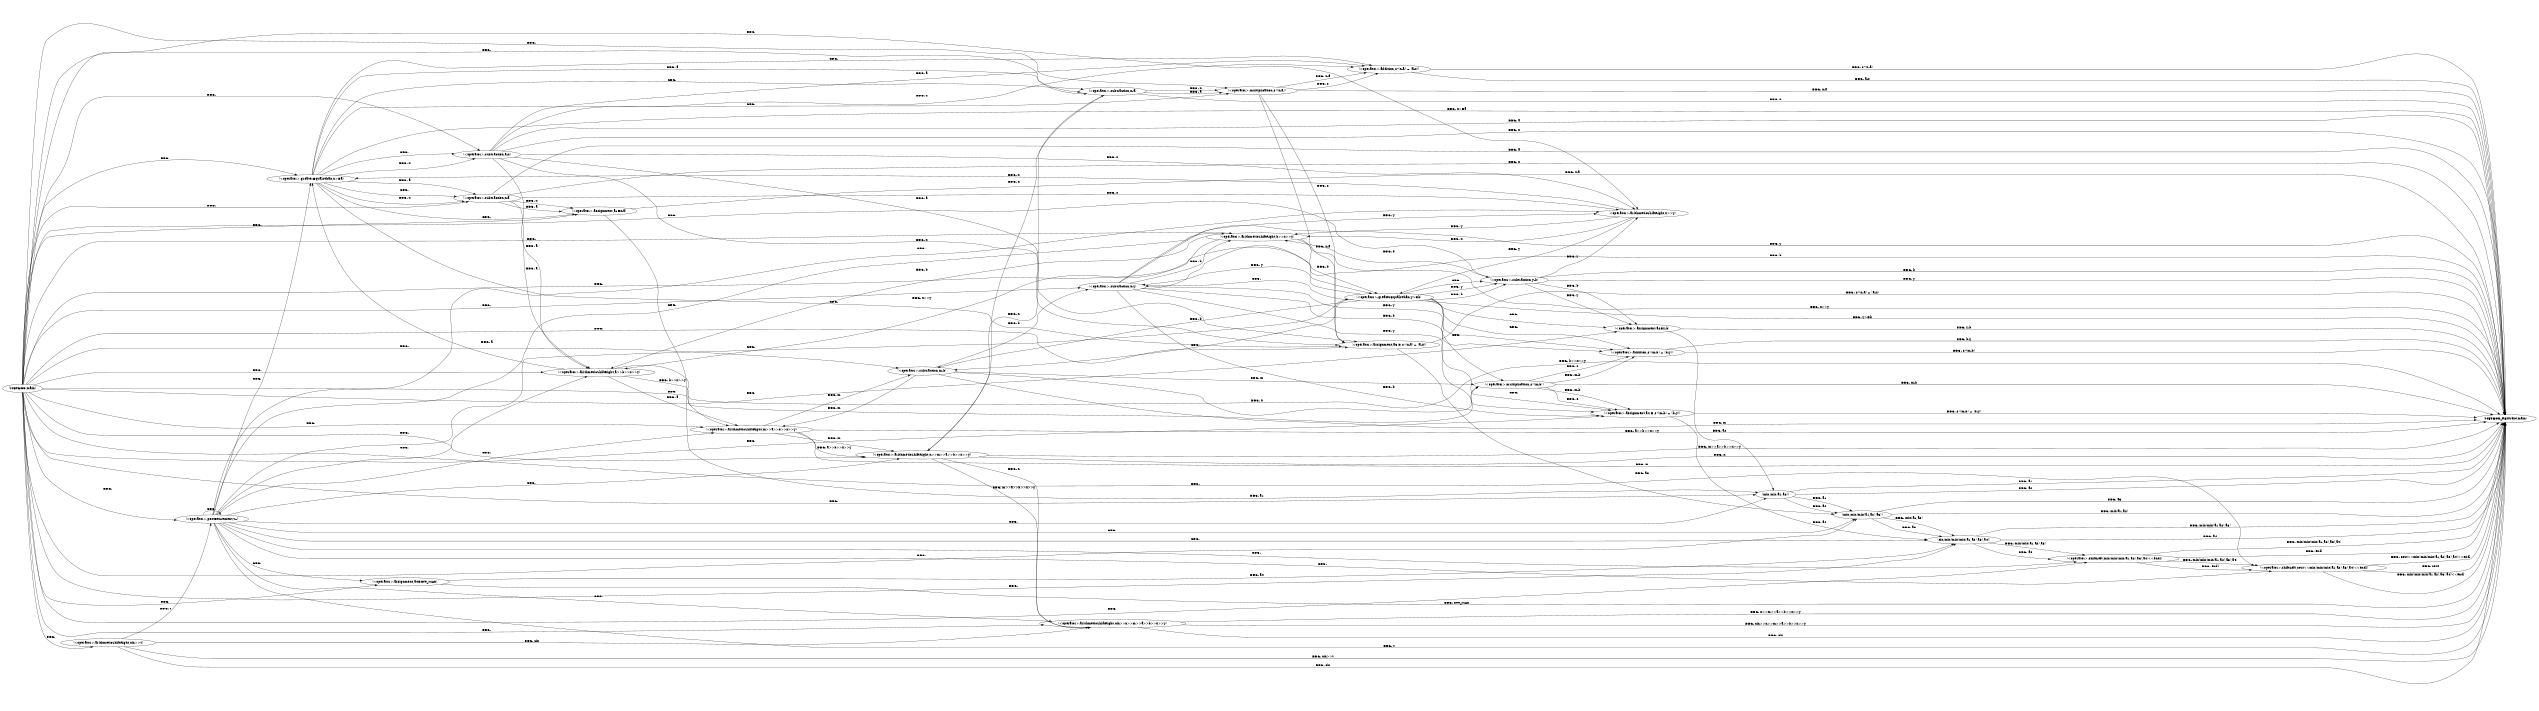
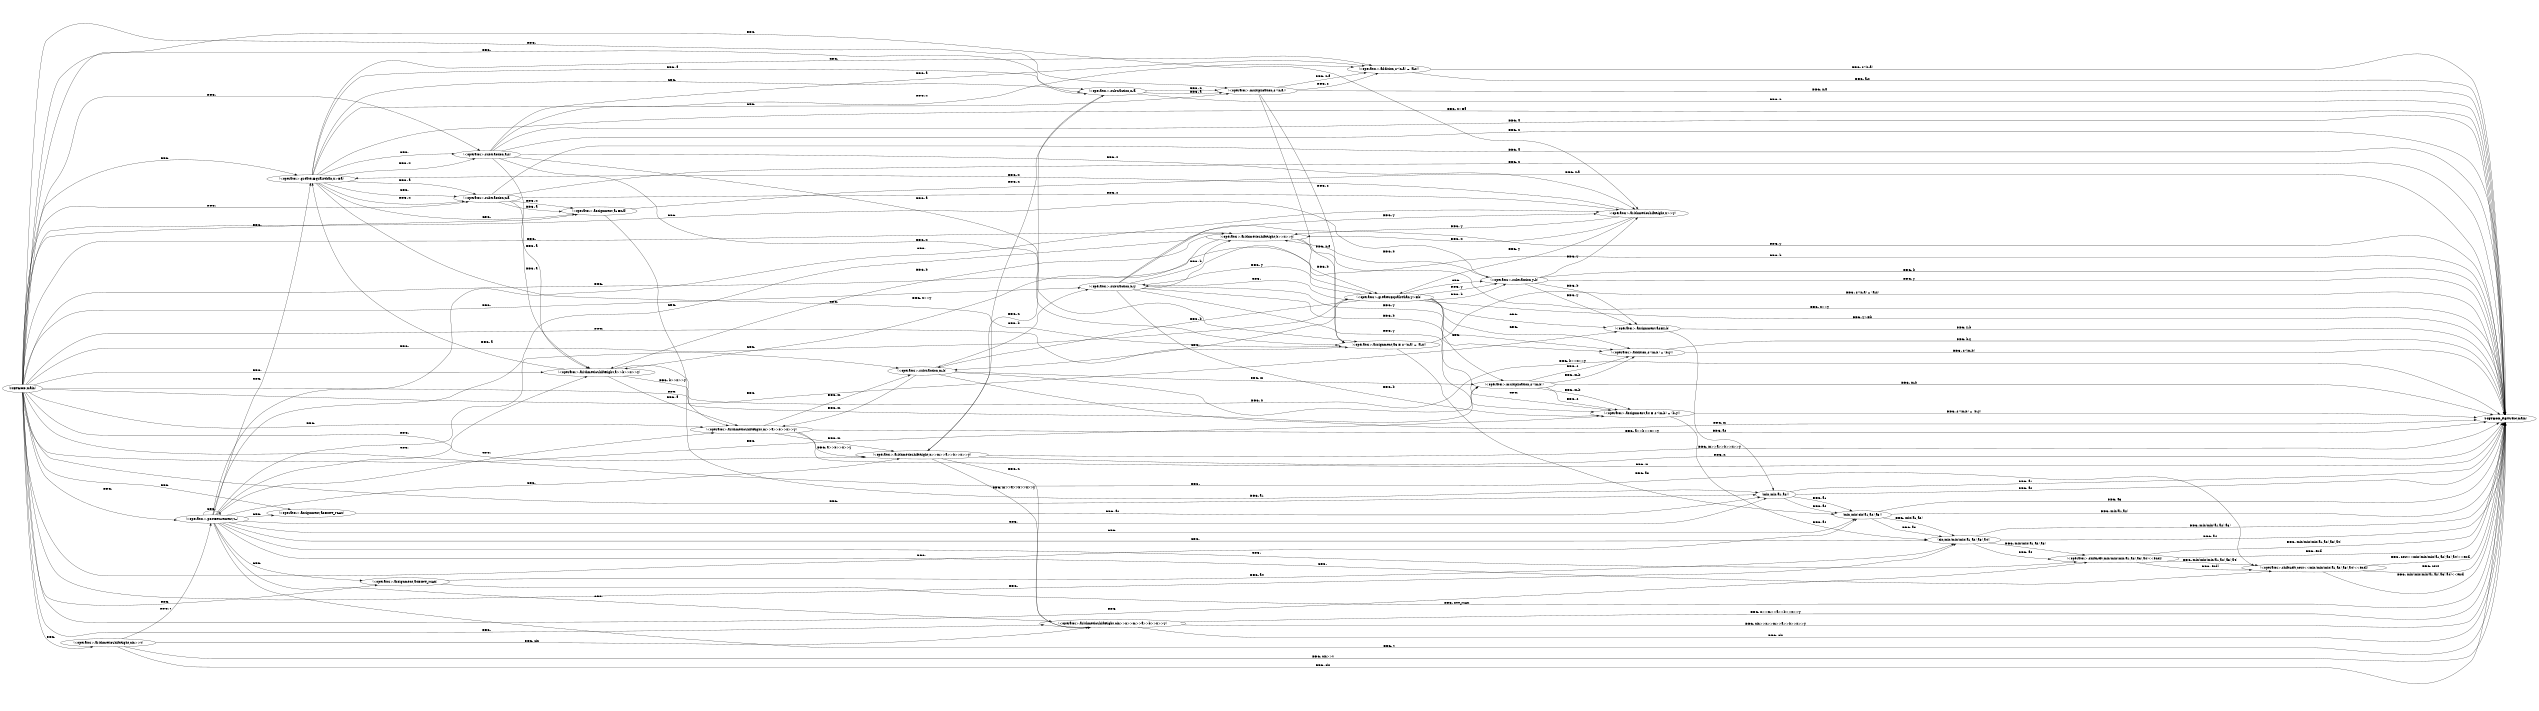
edge "(<operator>.subtraction,m-b)" -> "(<operator>.subtraction,b-y)": label "DDG: b" -> "CDG: b"
node "(<operator>.assignment,a2=INT_MAX)": added
node "(min,min(min(a1,a2),a3))": label "(min,min(min(a1,a2),a3))" -> "(min,min(cin(a1,a2),a3))"
